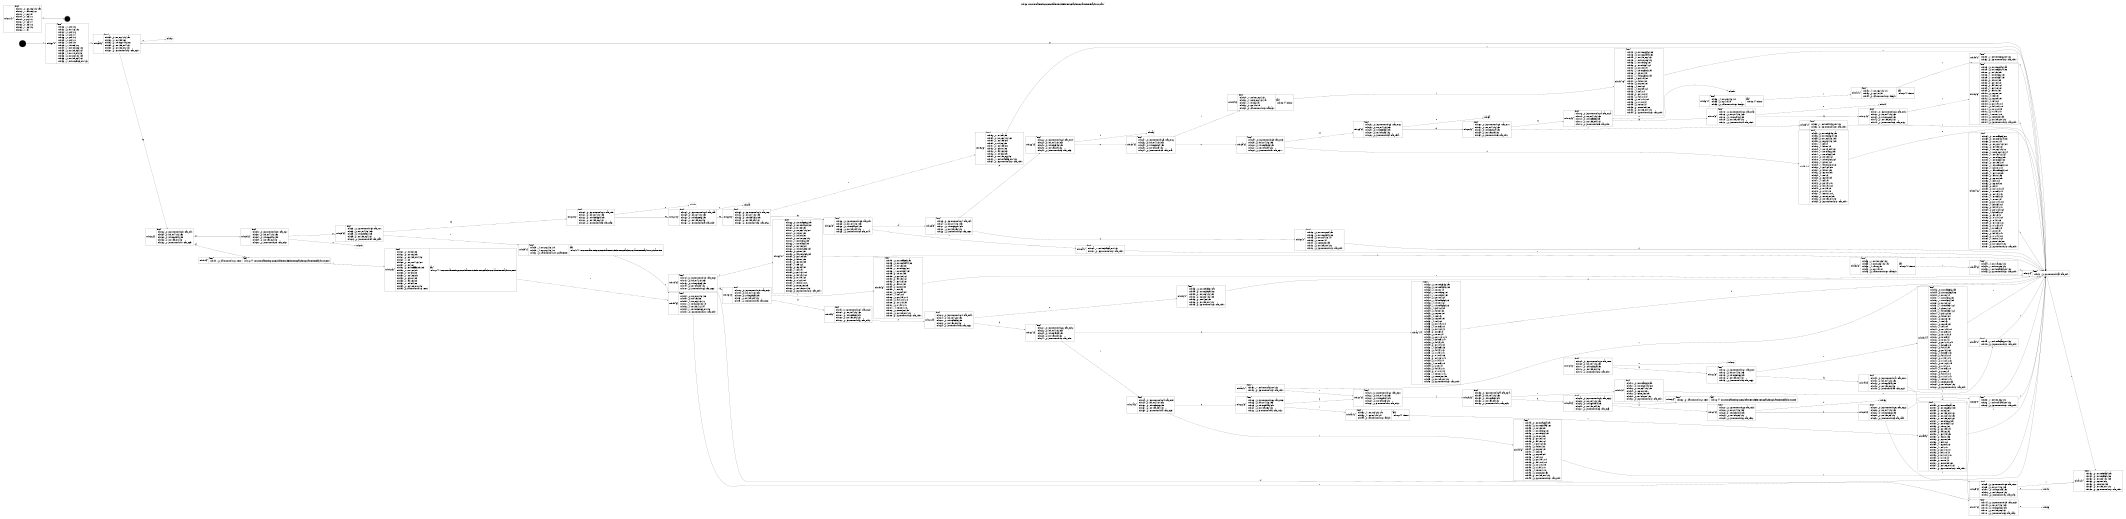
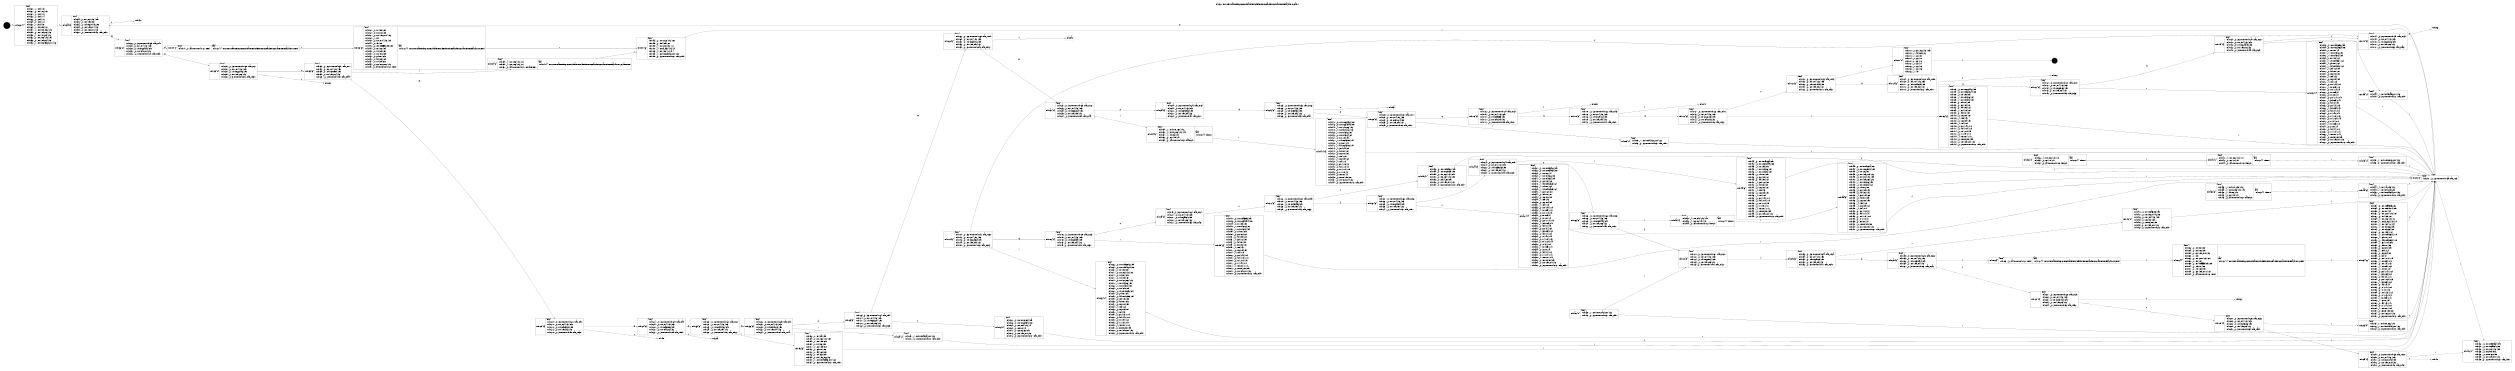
node "0x401750 [25]": added
node "0x401af1 [111]": removed
node "0x401e28 [44]": added
